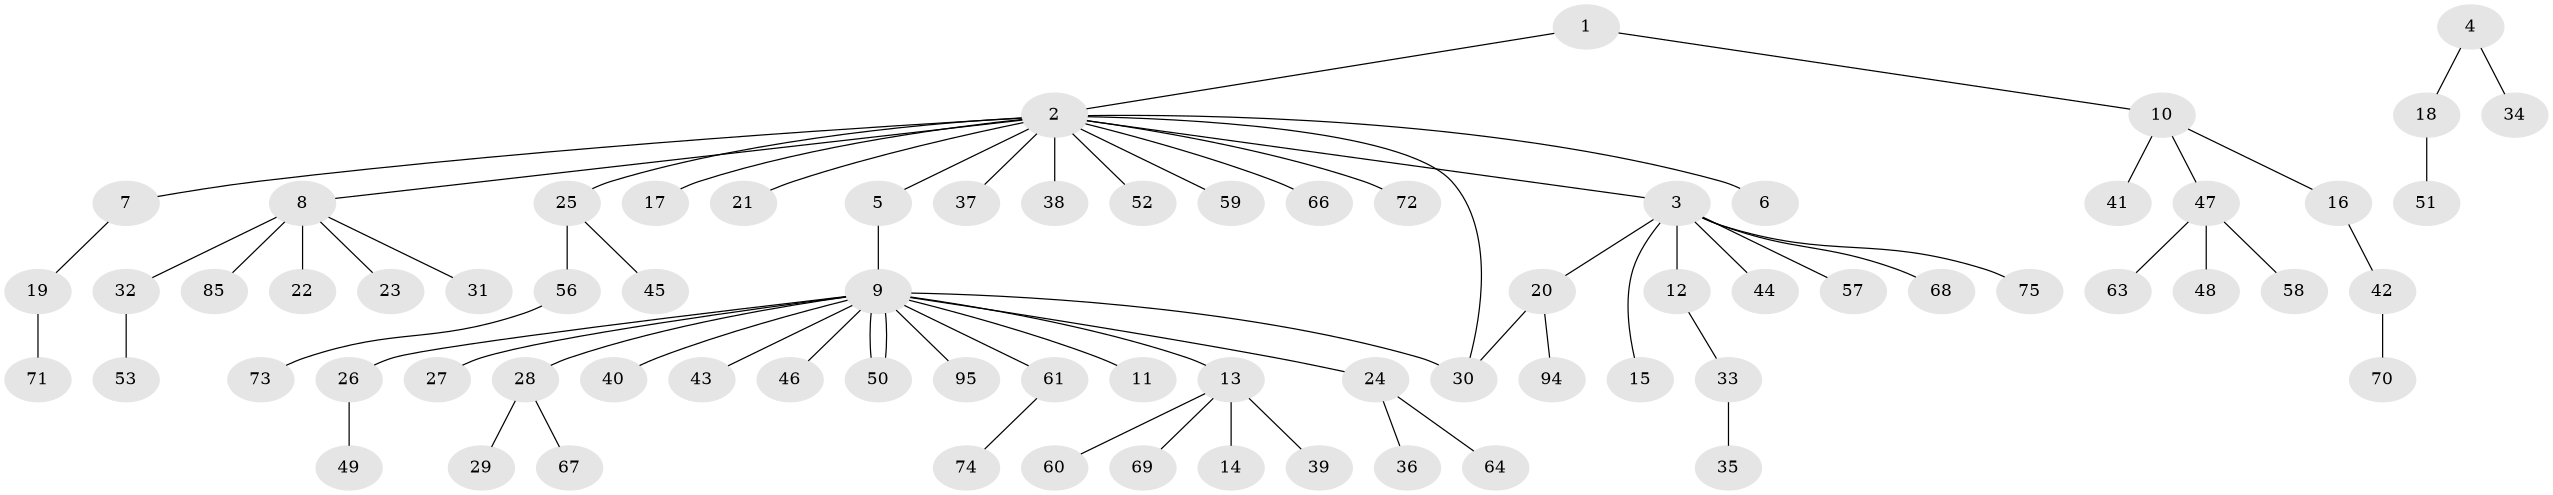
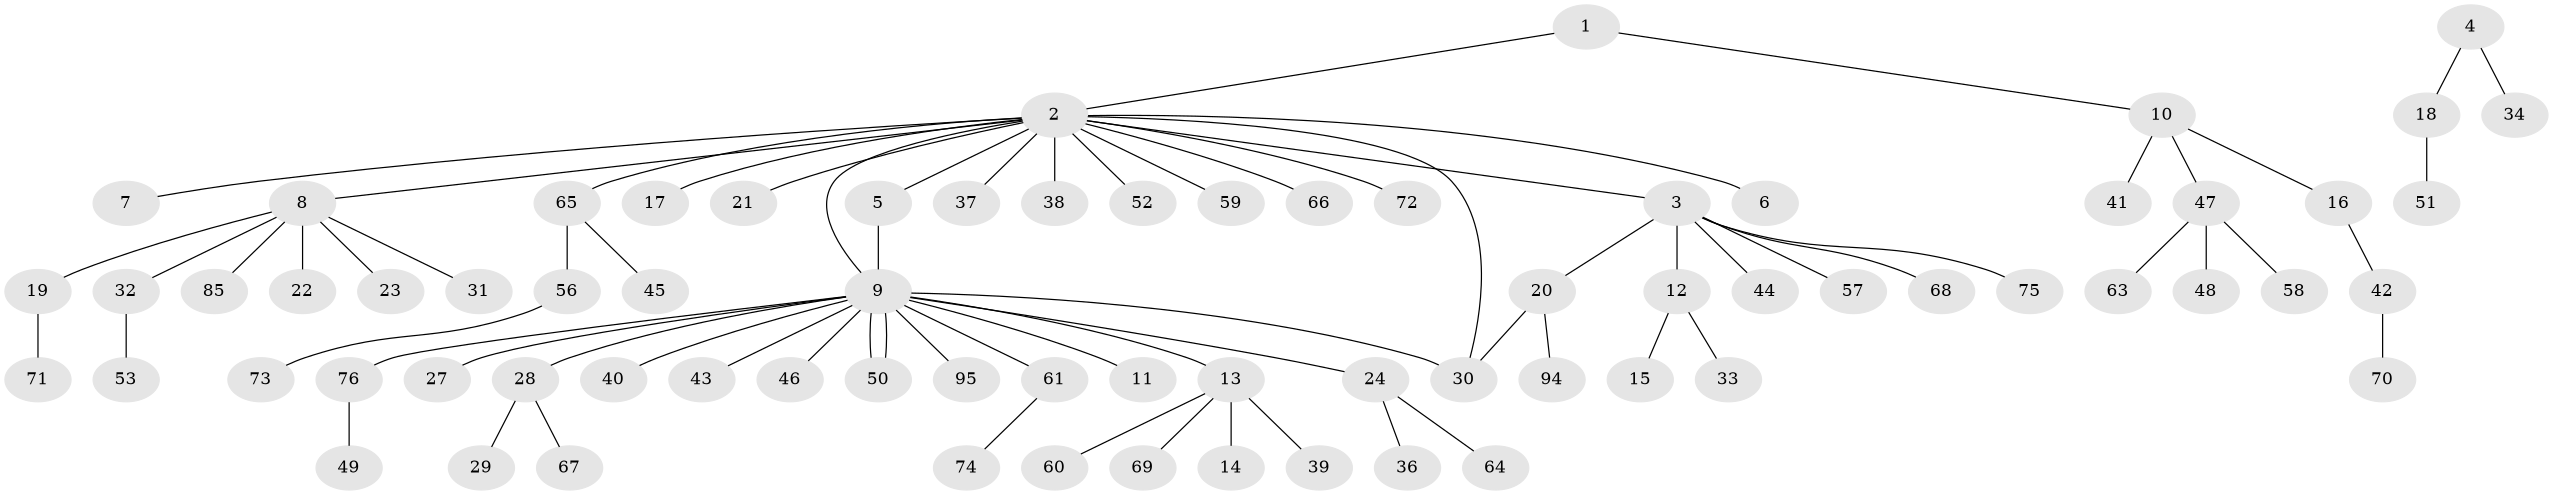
edge "2" -- "9": added
node "25": label "25" -> "65"
edge "7" -- "19": now "8" -- "19"
edge "3" -- "15": now "12" -- "15"
node "26": label "26" -> "76"
node "35": removed
